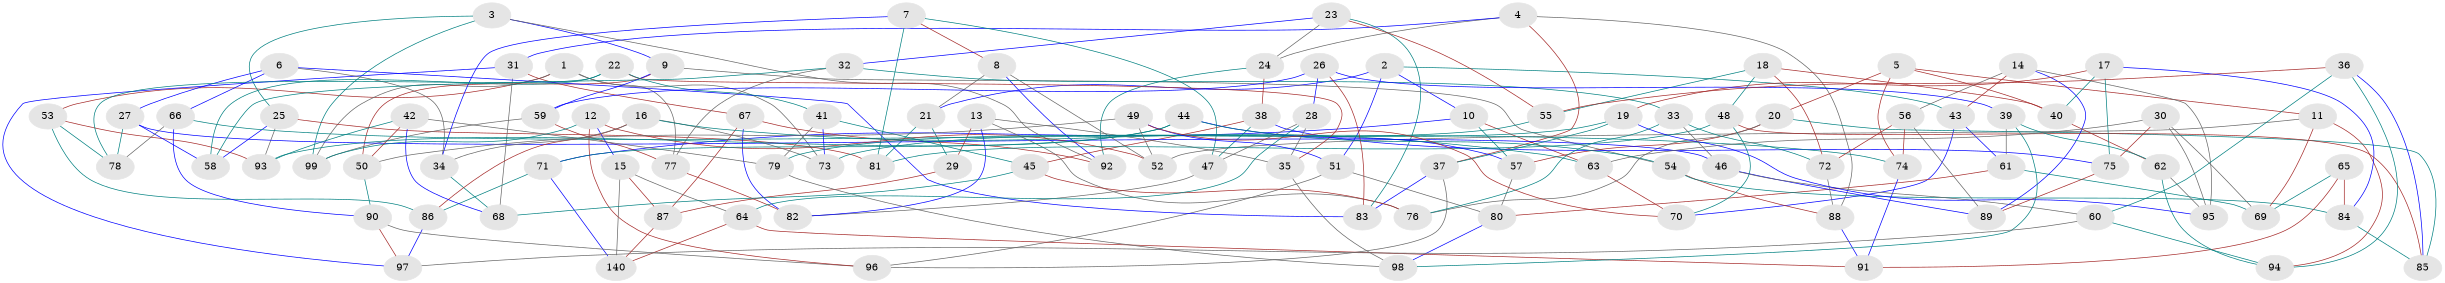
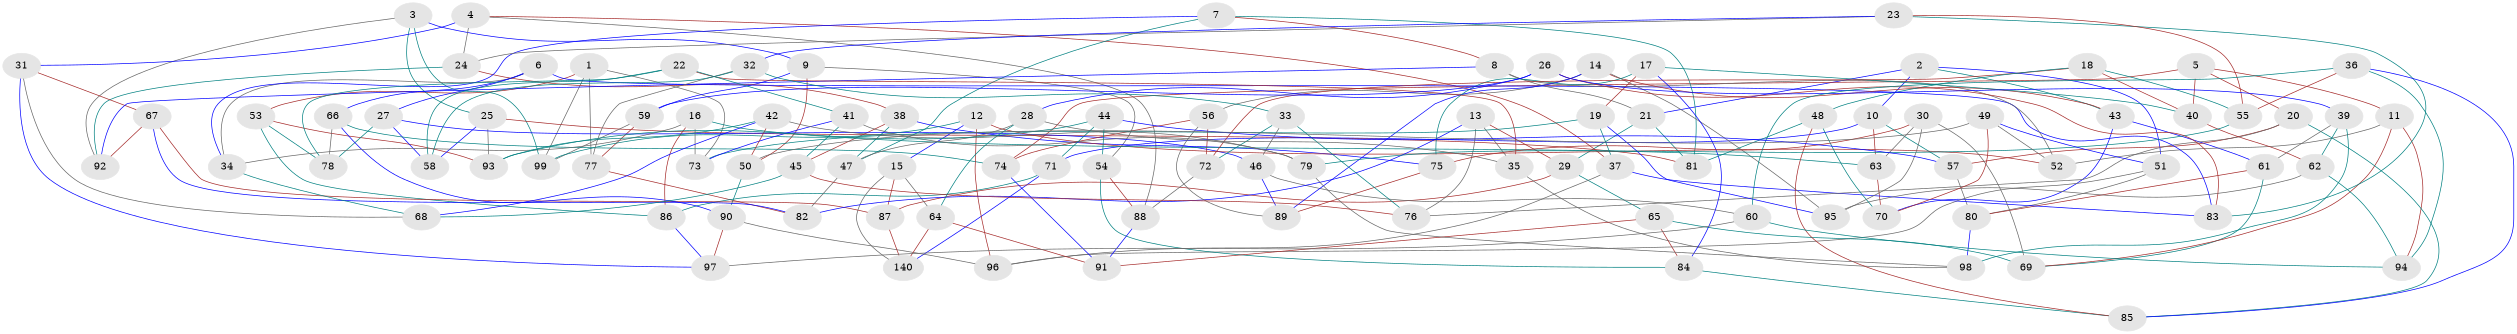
edge "29" -- "65": added
